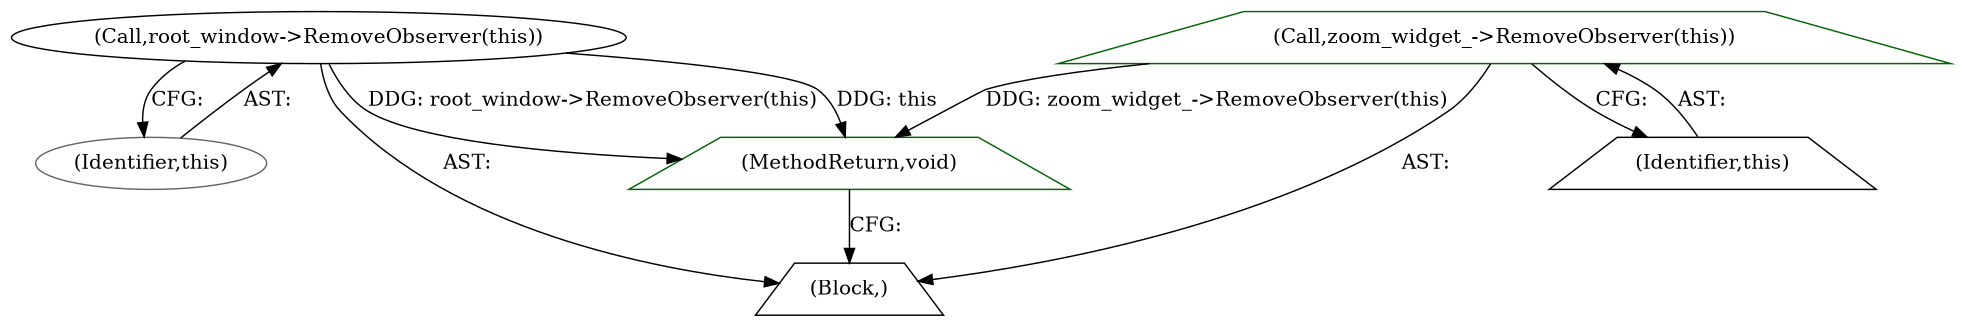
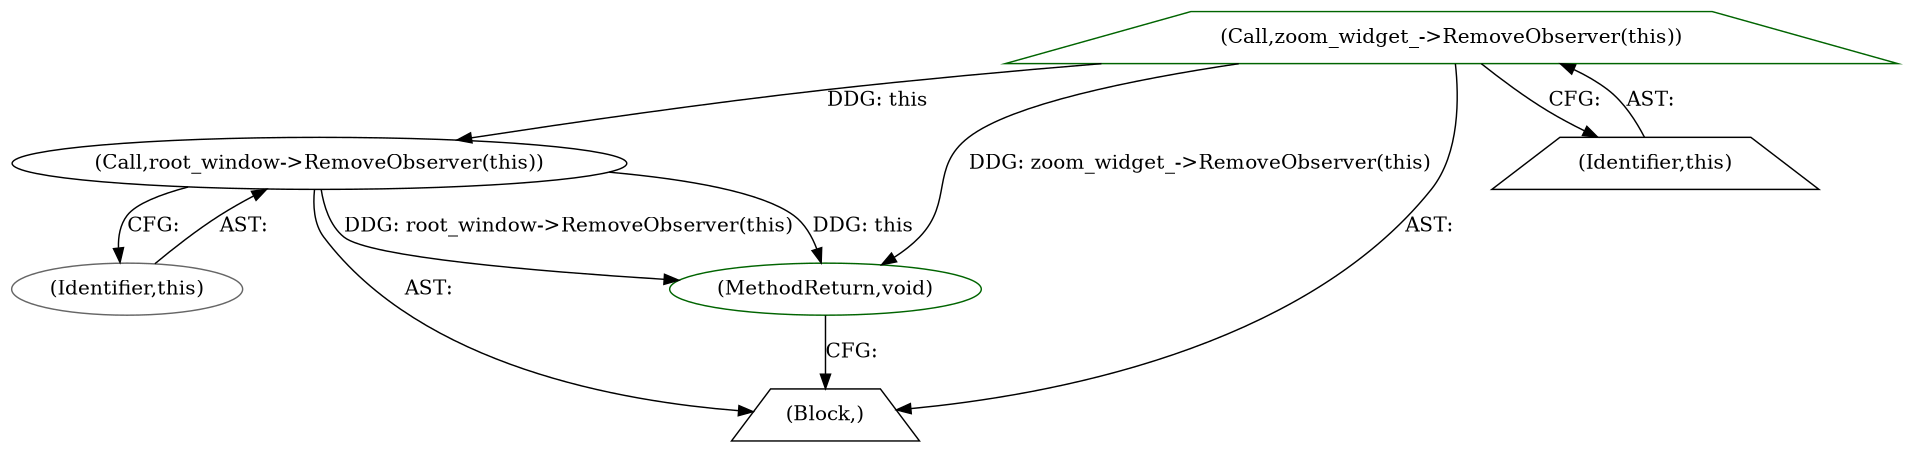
edge "(Call,zoom_widget_->RemoveObserver(this))" -> "(Call,root_window->RemoveObserver(this))": added, label "DDG: this"
node "(MethodReturn,void)": shape trapezium -> ellipse
